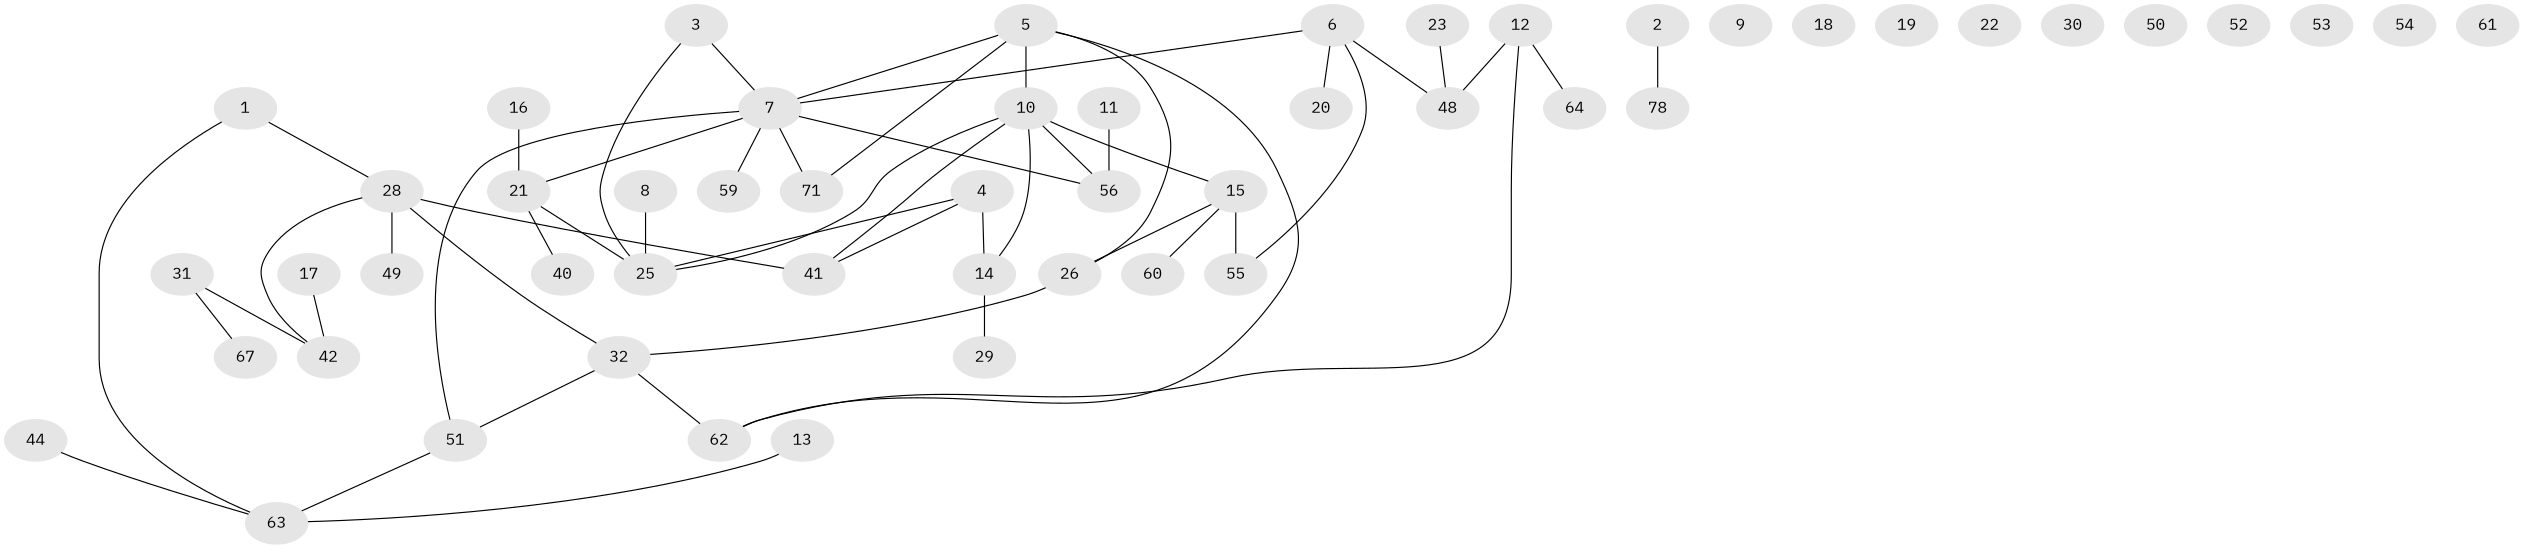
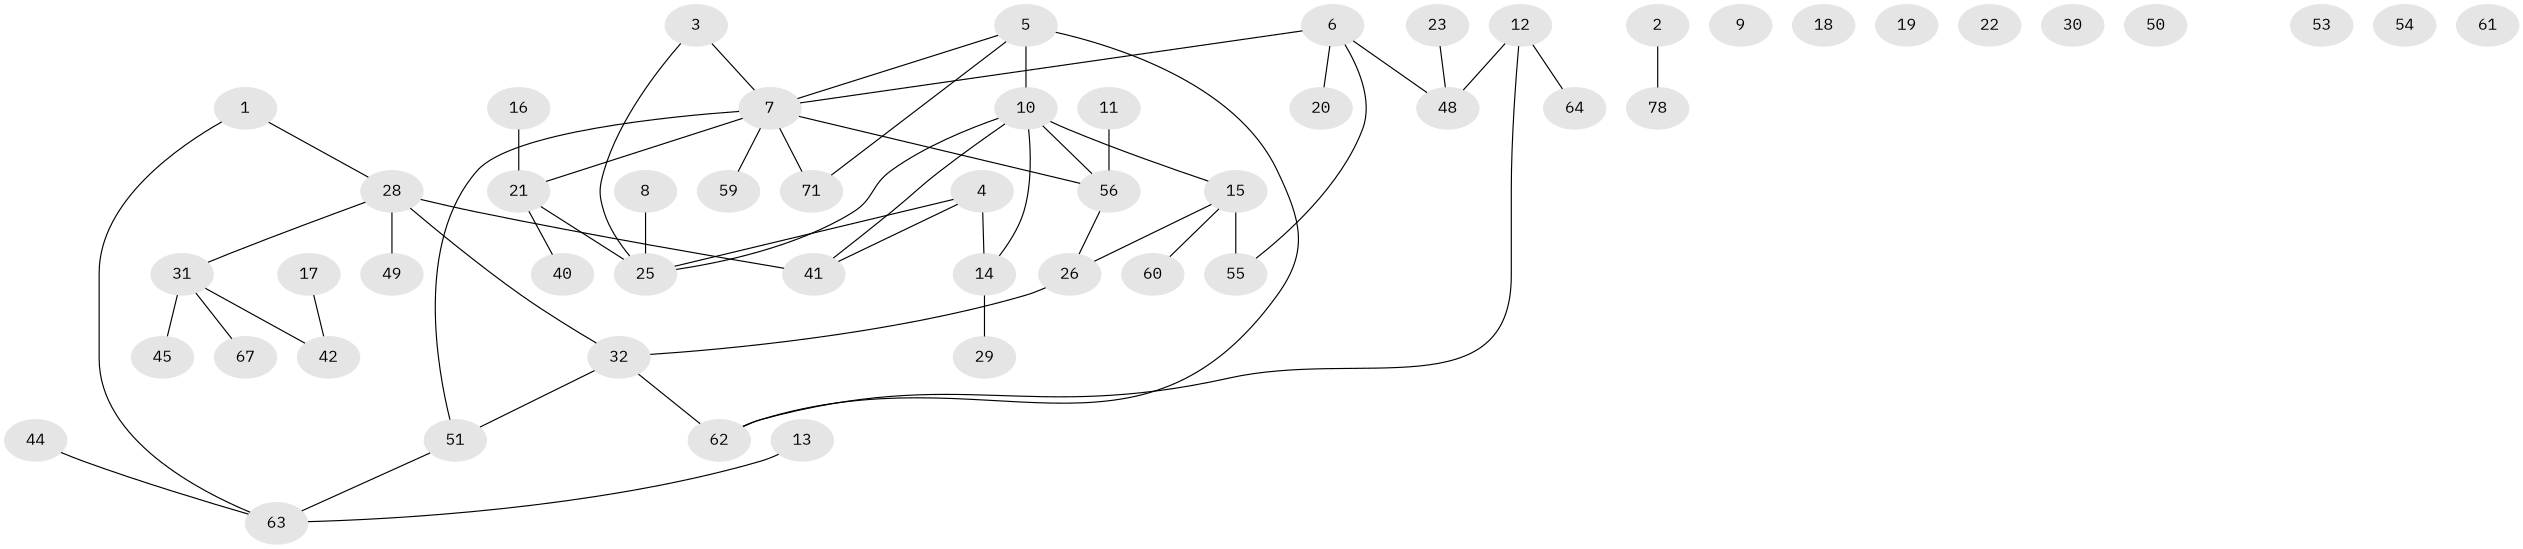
node "52": removed
edge "5" -- "26": now "56" -- "26"
edge "28" -- "42": now "28" -- "31"
node "45": added
